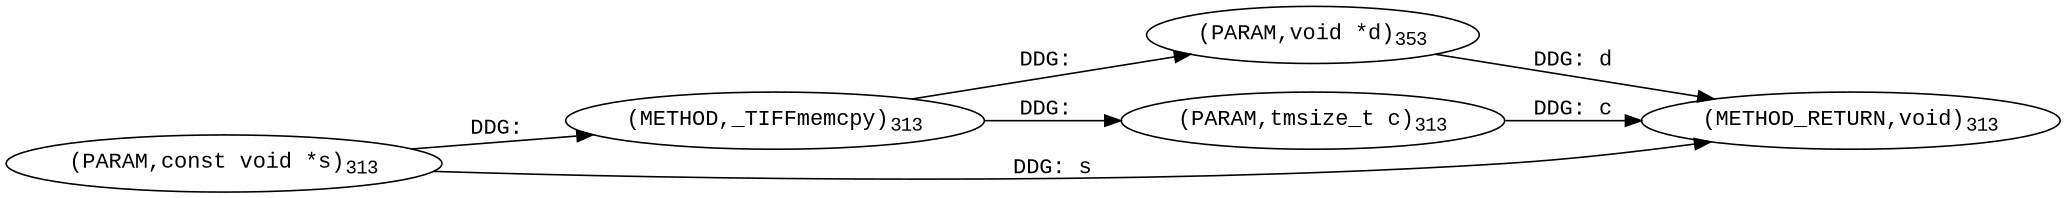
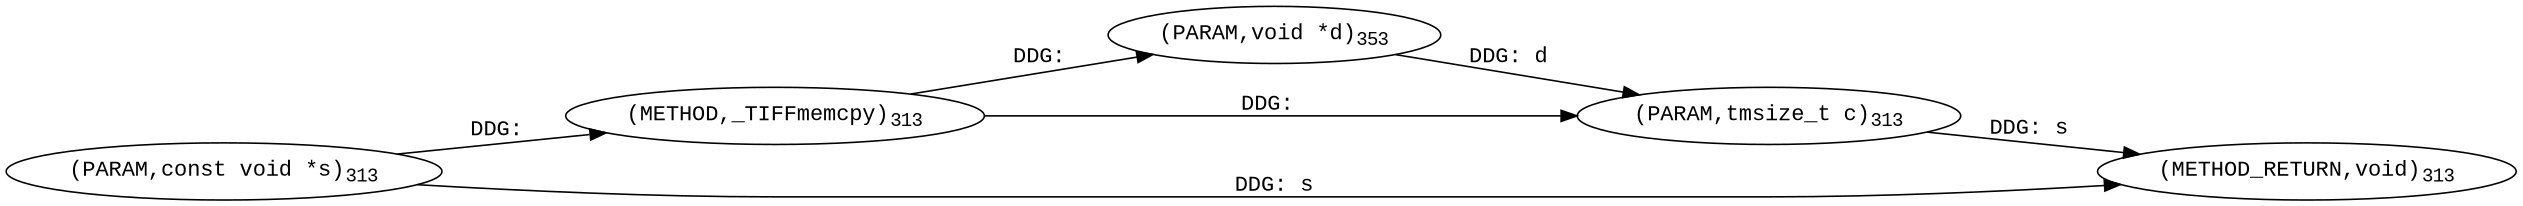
edge "(PARAM,void *d)" -> "(METHOD_RETURN,void)": now "(PARAM,void *d)" -> "(PARAM,tmsize_t c)"
edge "(PARAM,tmsize_t c)" -> "(METHOD_RETURN,void)": label "DDG: c" -> "DDG: s"
